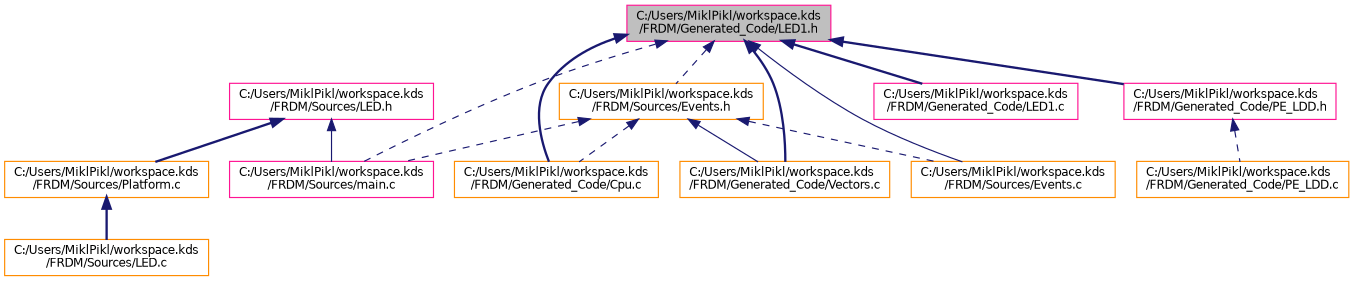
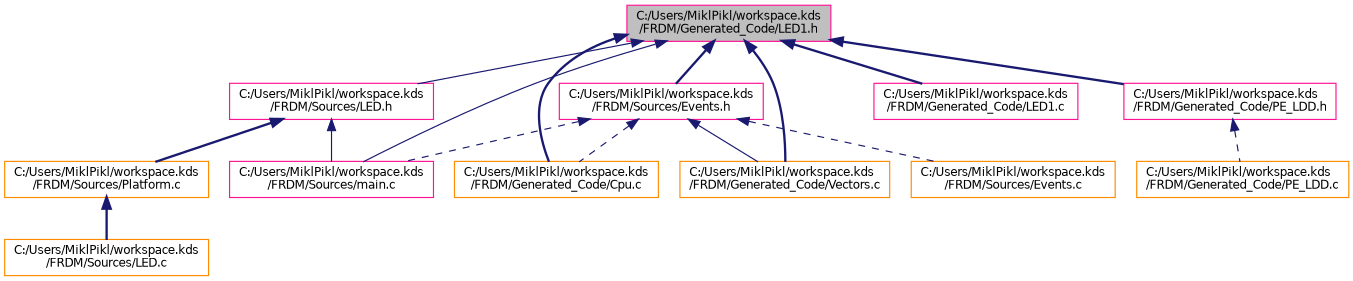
edge "C:/Users/MiklPikl/workspace.kds /FRDM/Sources/Events.h" -> "C:/Users/MiklPikl/workspace.kds /FRDM/Generated_Code/LED1.h": style dashed -> bold
edge "C:/Users/MiklPikl/workspace.kds /FRDM/Sources/main.c" -> "C:/Users/MiklPikl/workspace.kds /FRDM/Generated_Code/LED1.h": style dashed -> solid
node "C:/Users/MiklPikl/workspace.kds /FRDM/Sources/Events.h": color darkorange -> deeppink
edge "C:/Users/MiklPikl/workspace.kds /FRDM/Sources/Events.c" -> "C:/Users/MiklPikl/workspace.kds /FRDM/Generated_Code/LED1.h": now "C:/Users/MiklPikl/workspace.kds /FRDM/Sources/LED.h" -> "C:/Users/MiklPikl/workspace.kds /FRDM/Generated_Code/LED1.h"
